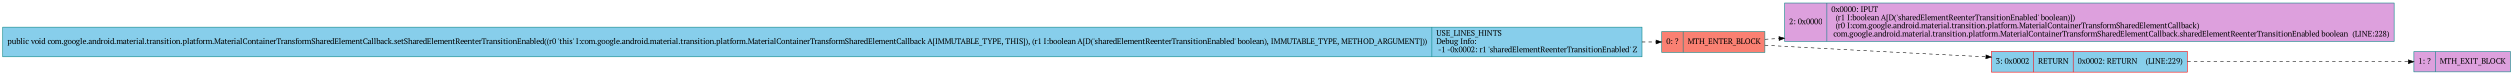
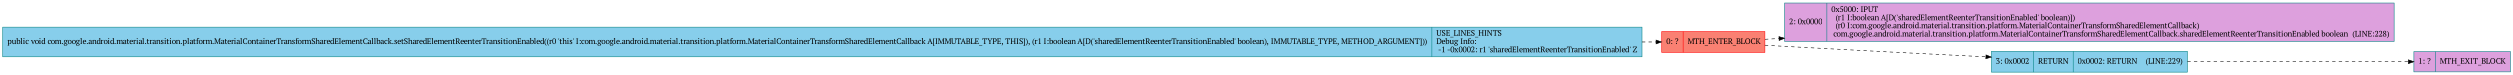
node "2: 0x0000": text "0x0000: IPUT" -> "0x5000: IPUT"
node "0: ?": color teal -> red
node "3: 0x0002": color red -> teal
